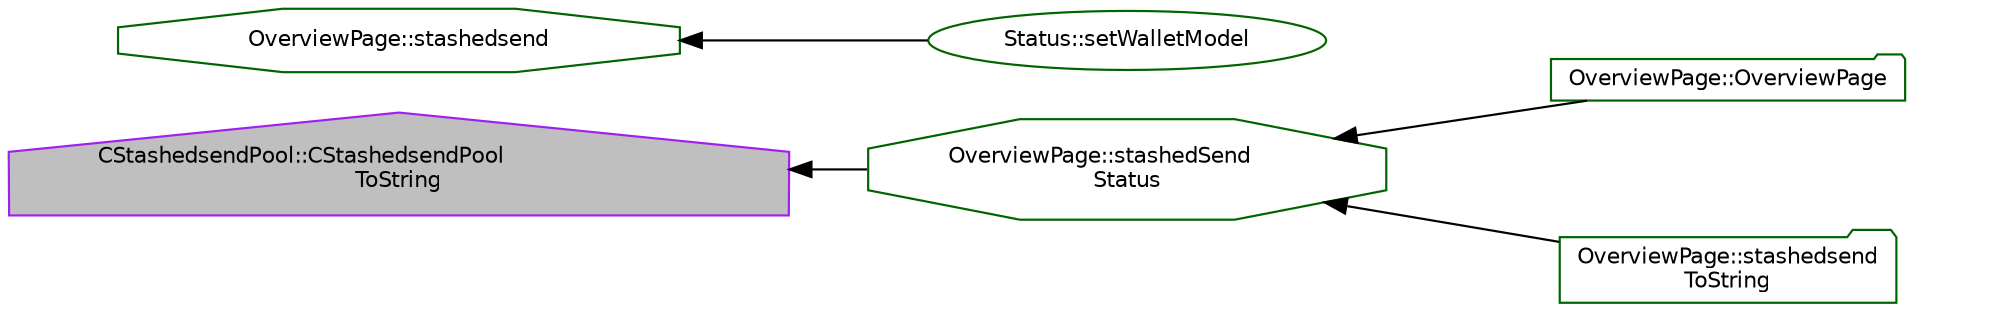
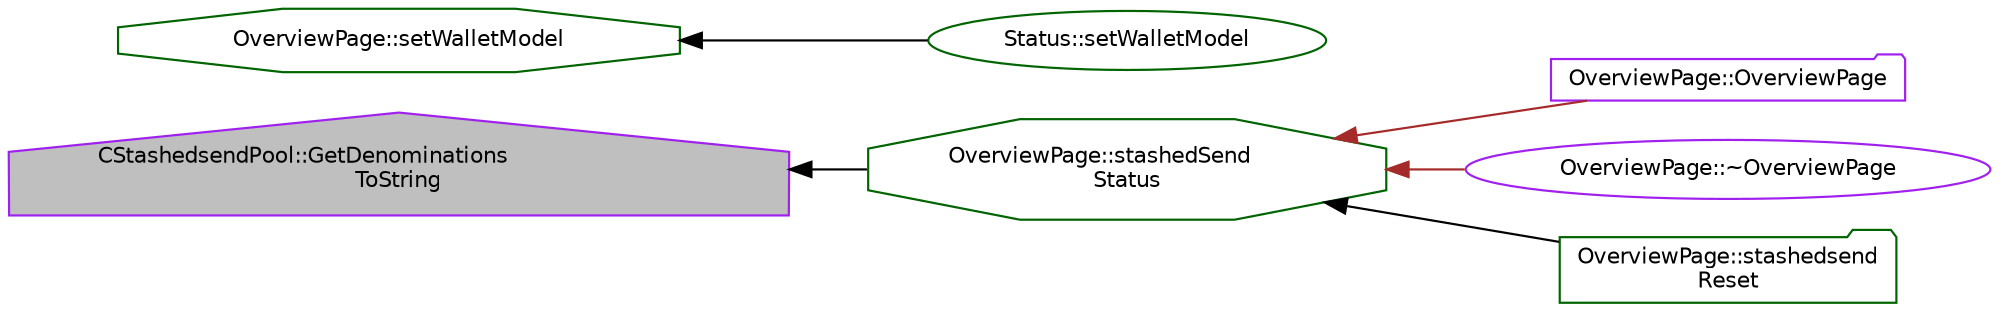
node "OverviewPage::stashedsend": label "OverviewPage::stashedsend" -> "OverviewPage::setWalletModel"
node "OverviewPage::OverviewPage": color darkgreen -> purple
edge "OverviewPage::OverviewPage" -> "OverviewPage::stashedSend Status": color black -> brown
node "CStashedsendPool::CStashedsendPool ToString": label "CStashedsendPool::CStashedsendPool ToString" -> "CStashedsendPool::GetDenominations ToString"
node "OverviewPage::~OverviewPage": added
node "OverviewPage::stashedsend ToString": label "OverviewPage::stashedsend ToString" -> "OverviewPage::stashedsend Reset"
